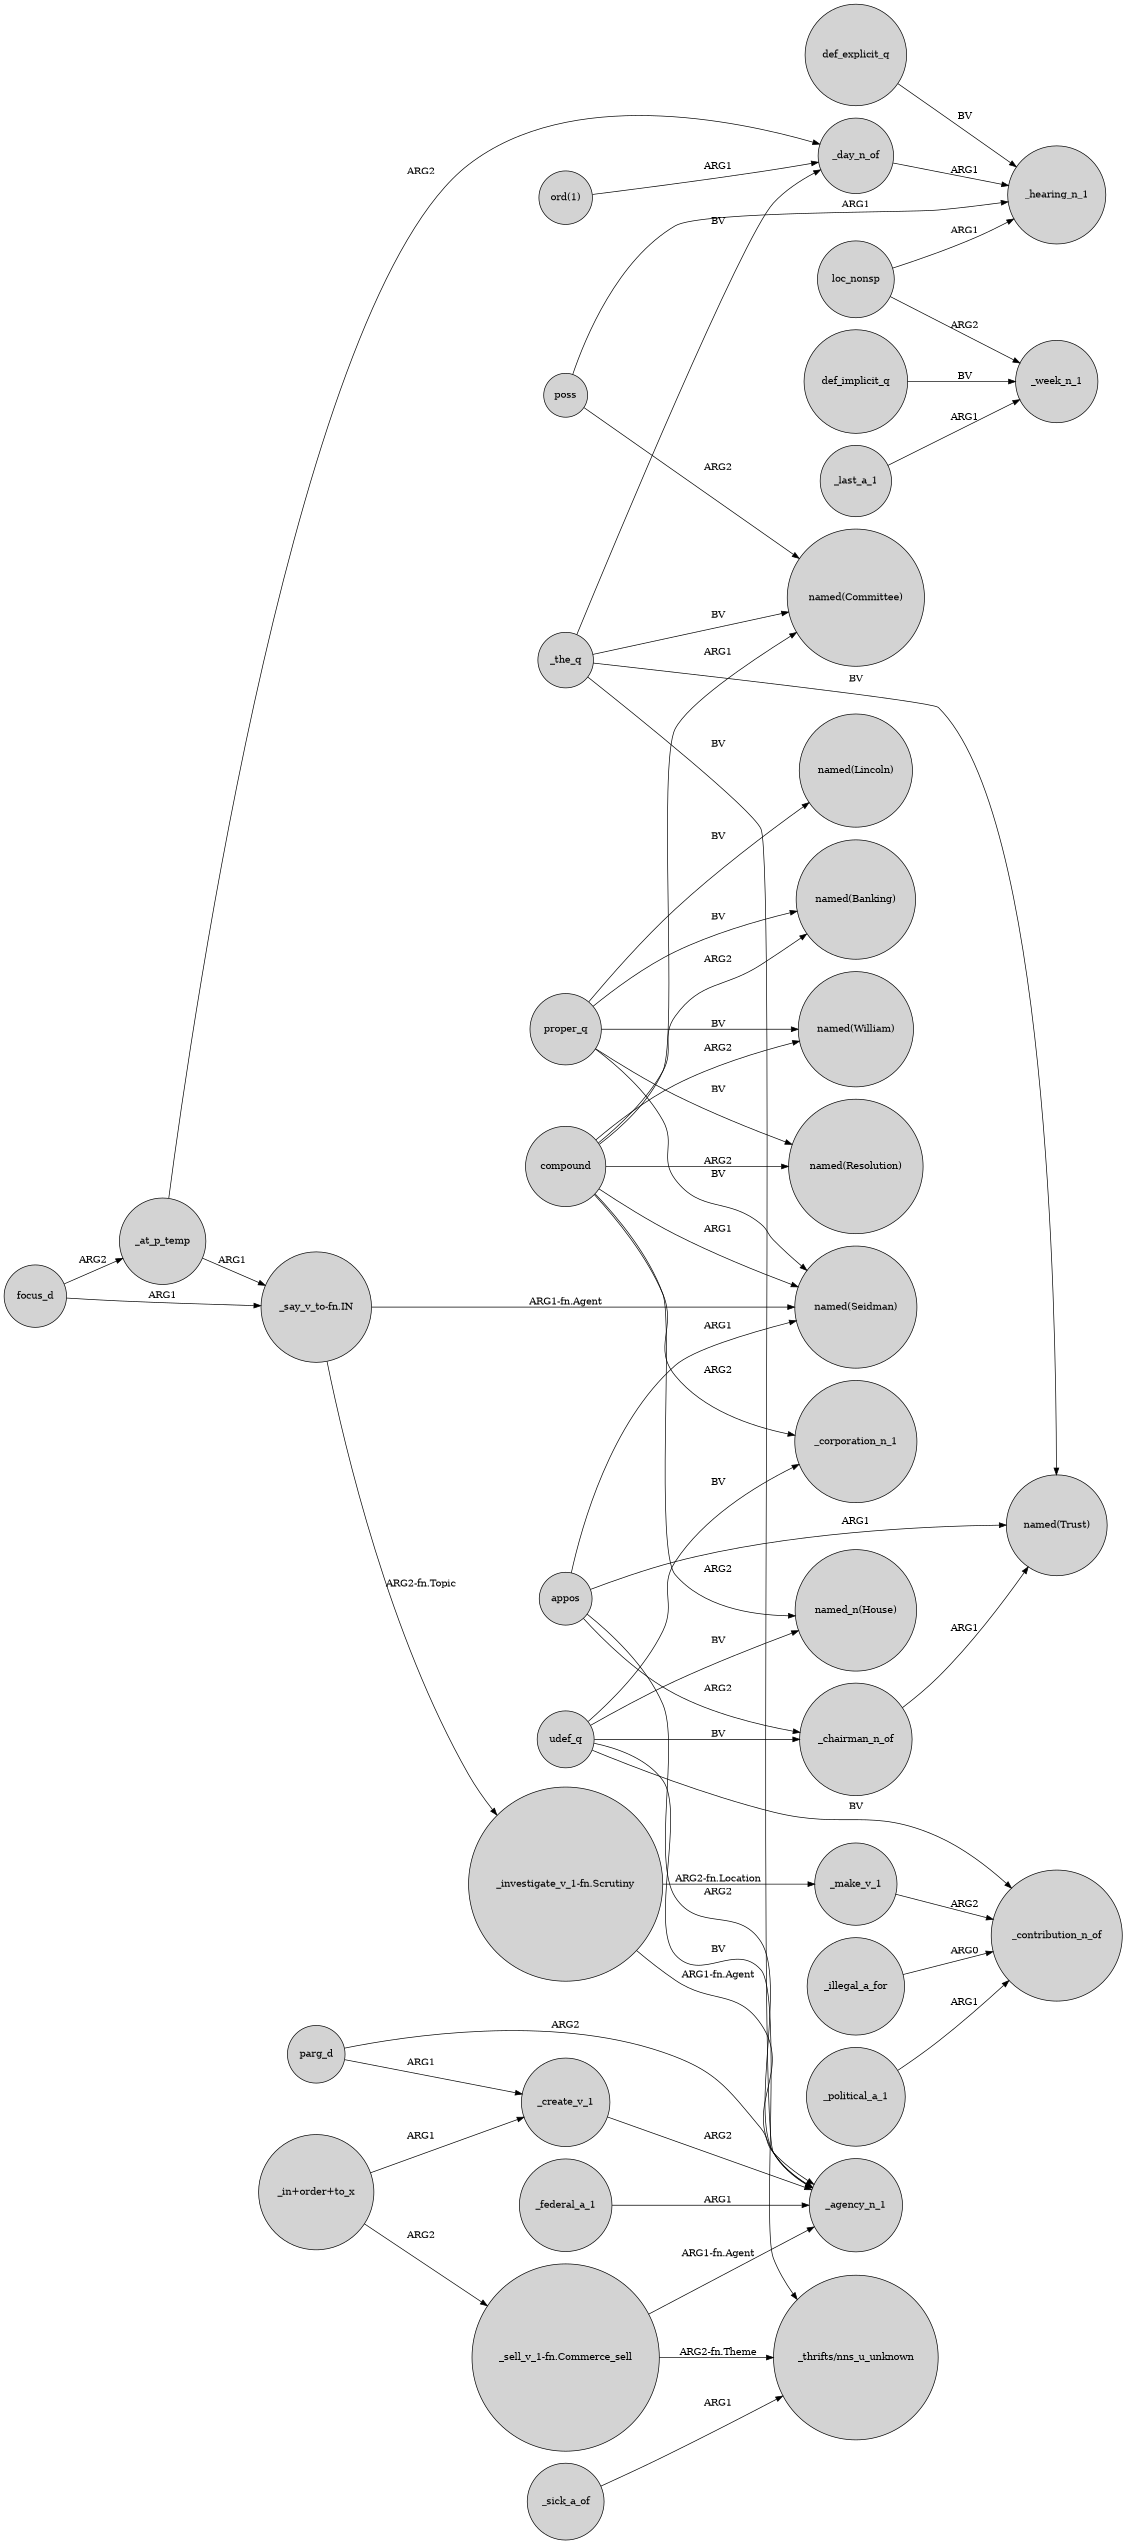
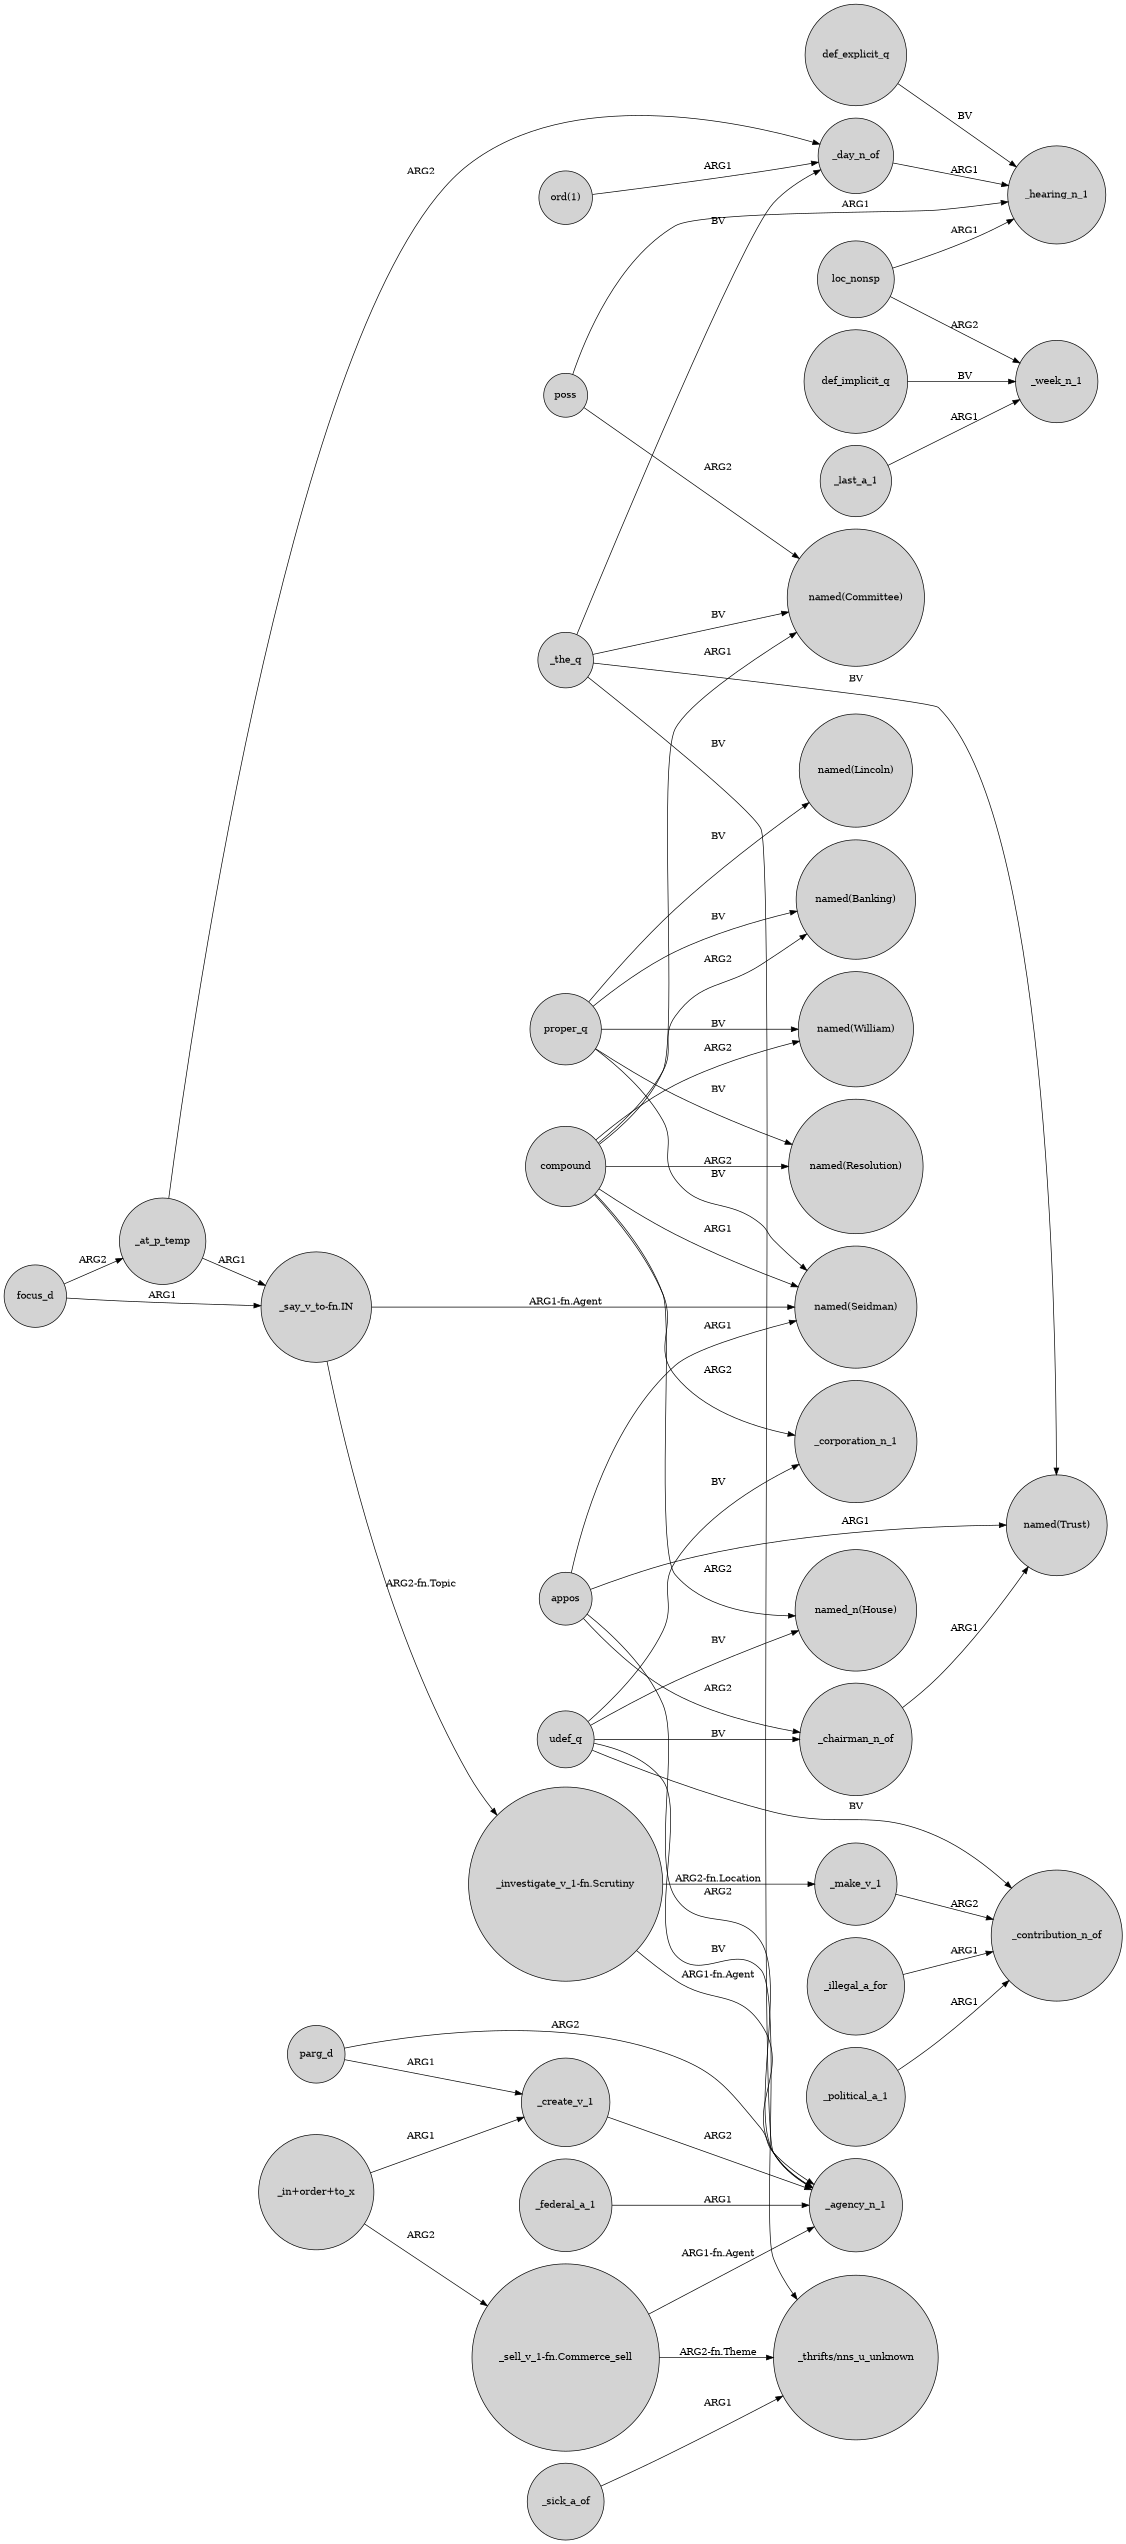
edge "_illegal_a_for" -> "_contribution_n_of": label "ARG0" -> "ARG1"
